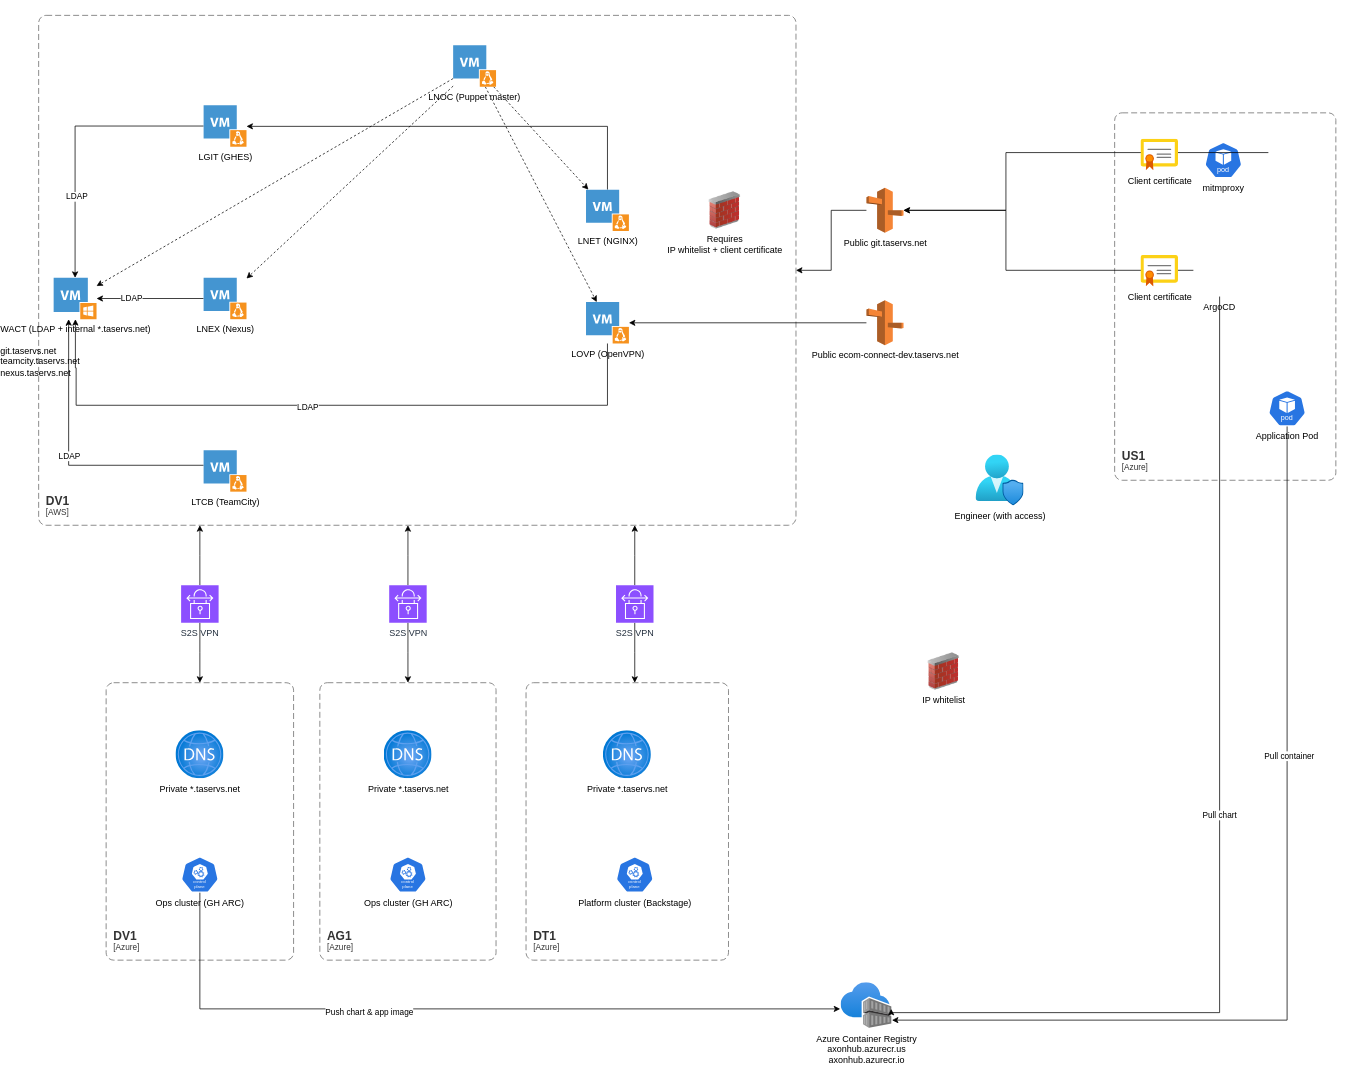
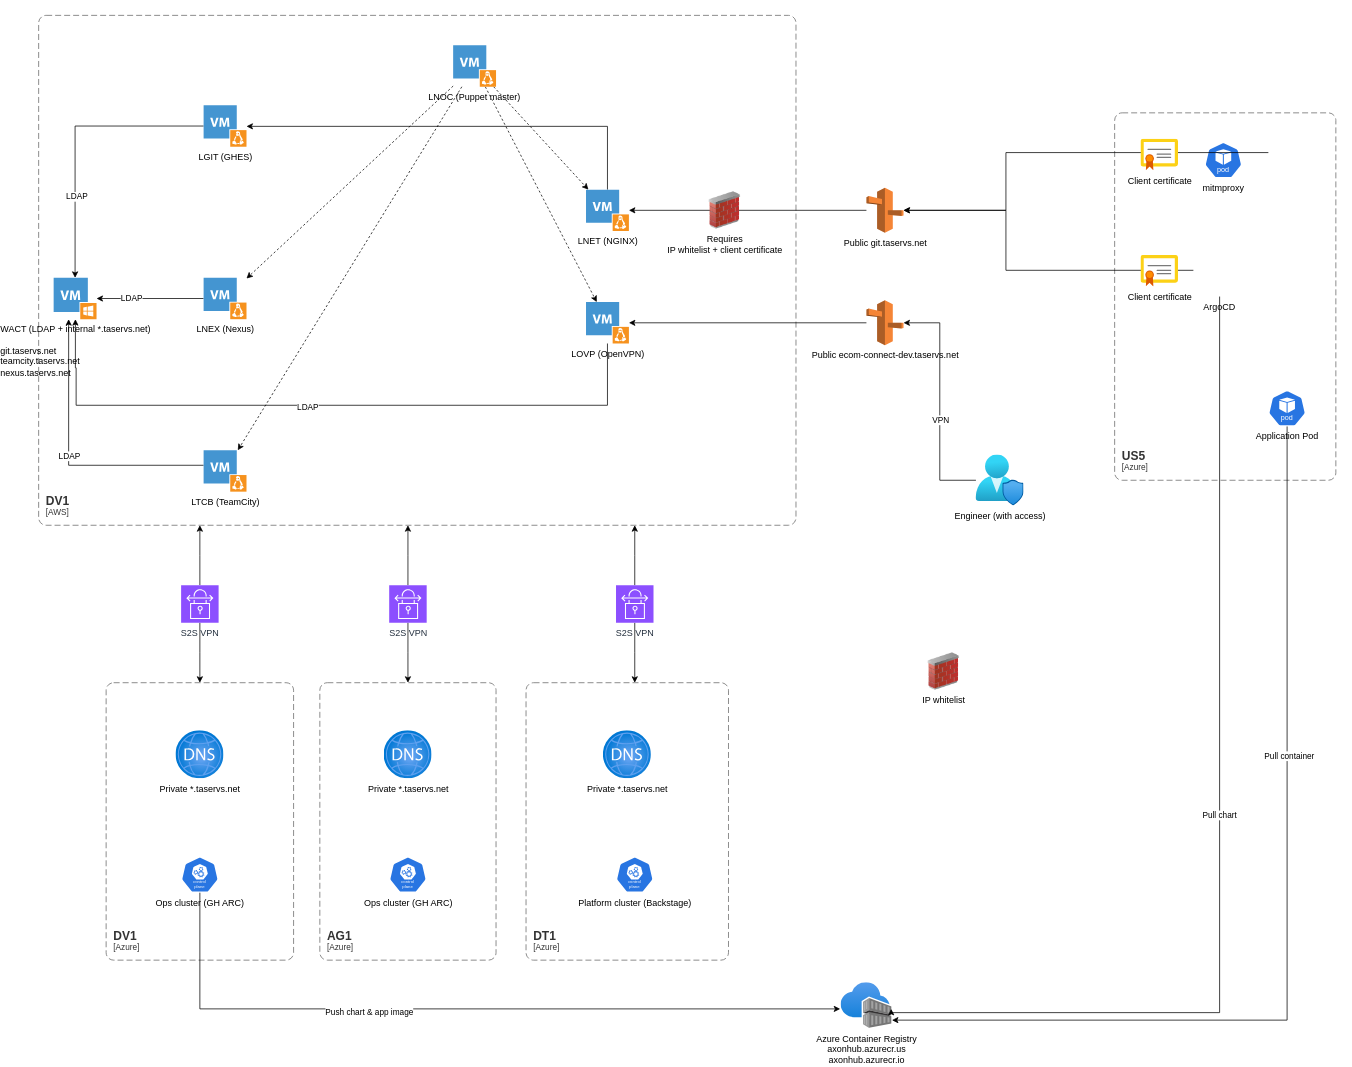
edge "LNOC (Puppet master)" -> "WACT (LDAP + internal *.taservs.net) git.taservs.net teamcity.taservs.net nexus.taservs.net": now "LNOC (Puppet master)" -> "LTCB (TeamCity)"
edge "Public git.taservs.net" -> "DV1 [AWS]": now "Public git.taservs.net" -> "LNET (NGINX)"
edge "Engineer (with access)" -> "Public ecom-connect-dev.taservs.net": added, label "VPN"
node "US1 [Azure]": label "US1 [Azure]" -> "US5 [Azure]"
